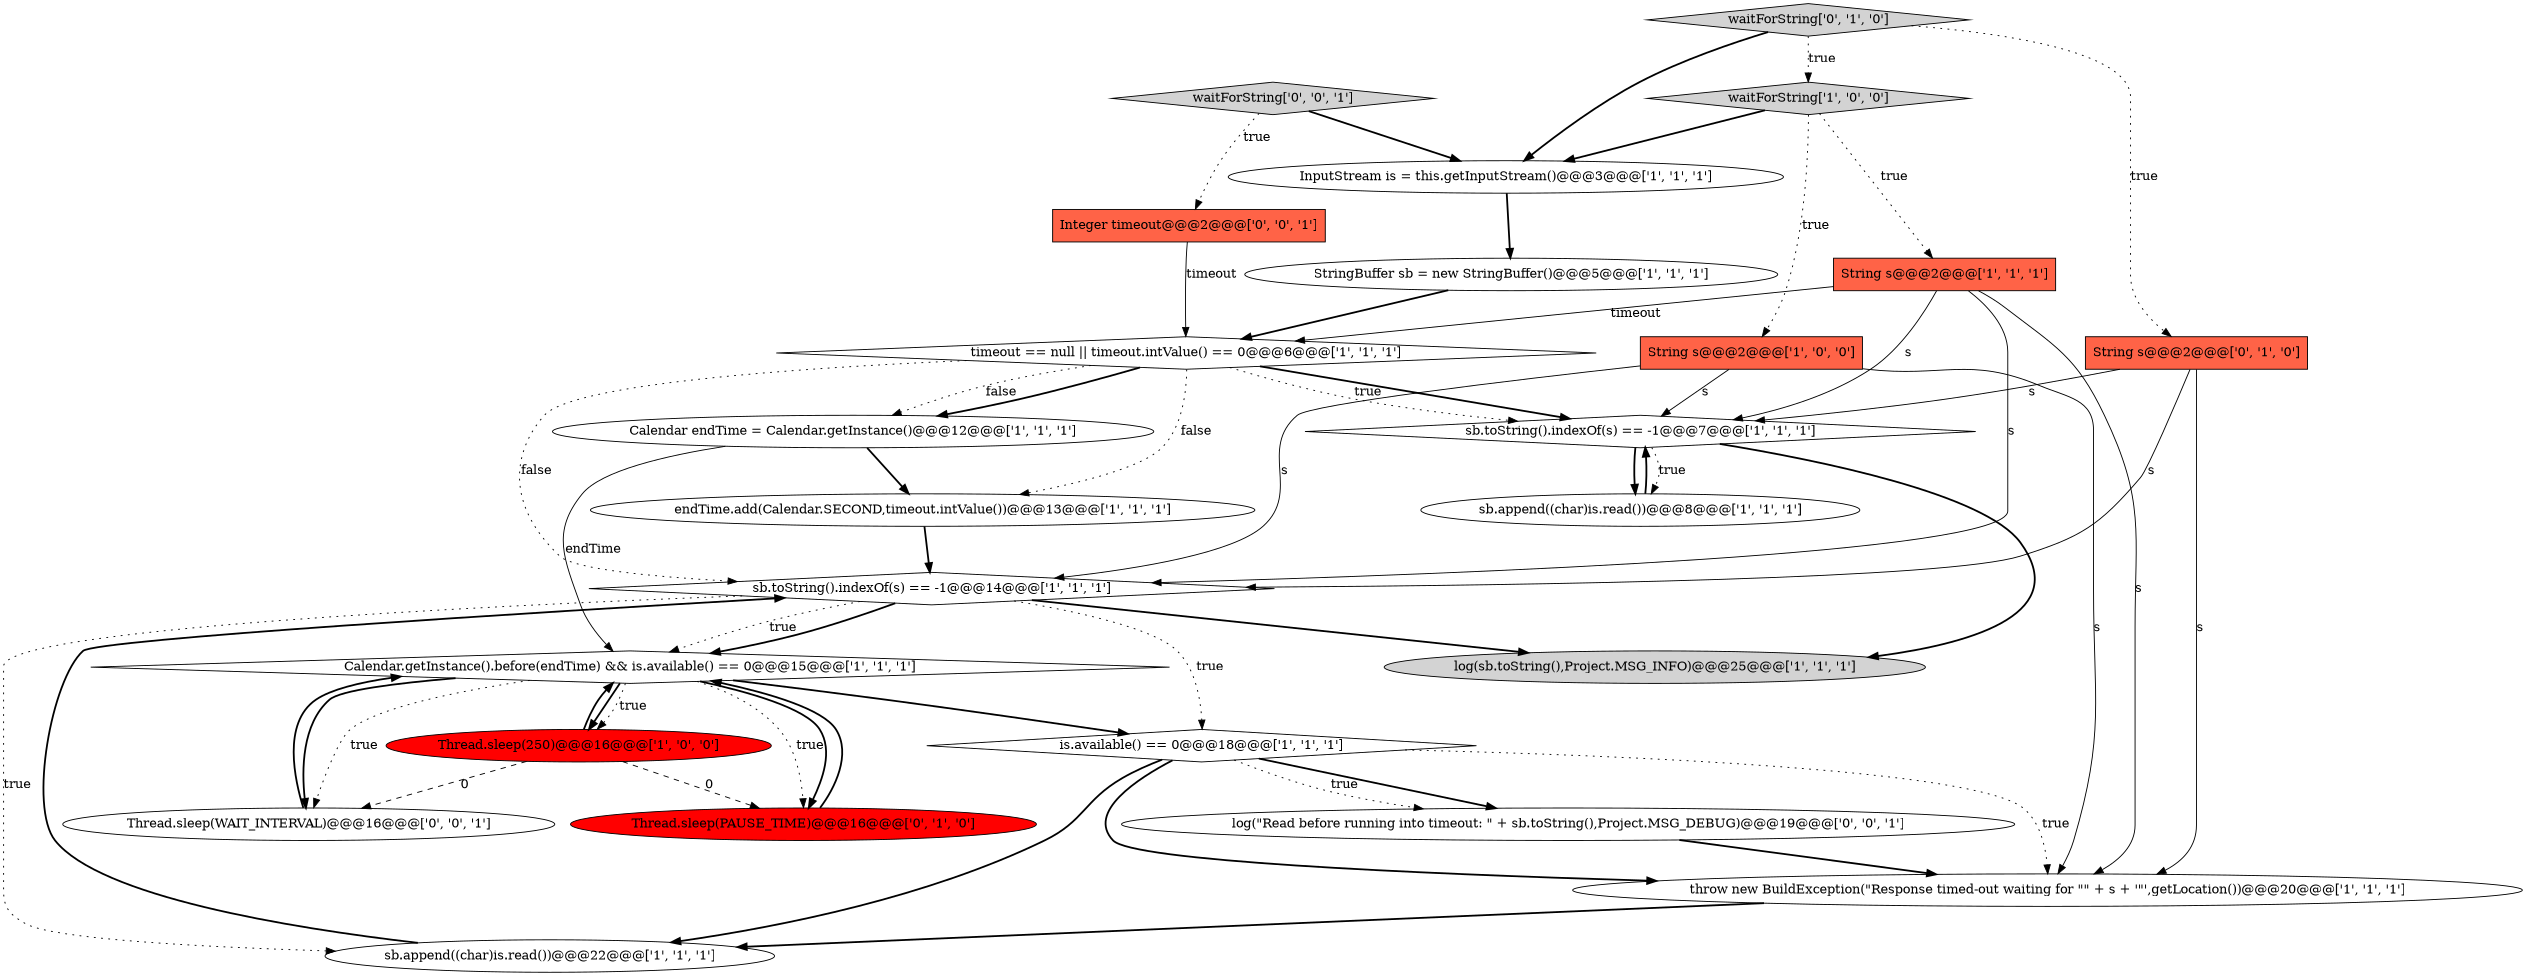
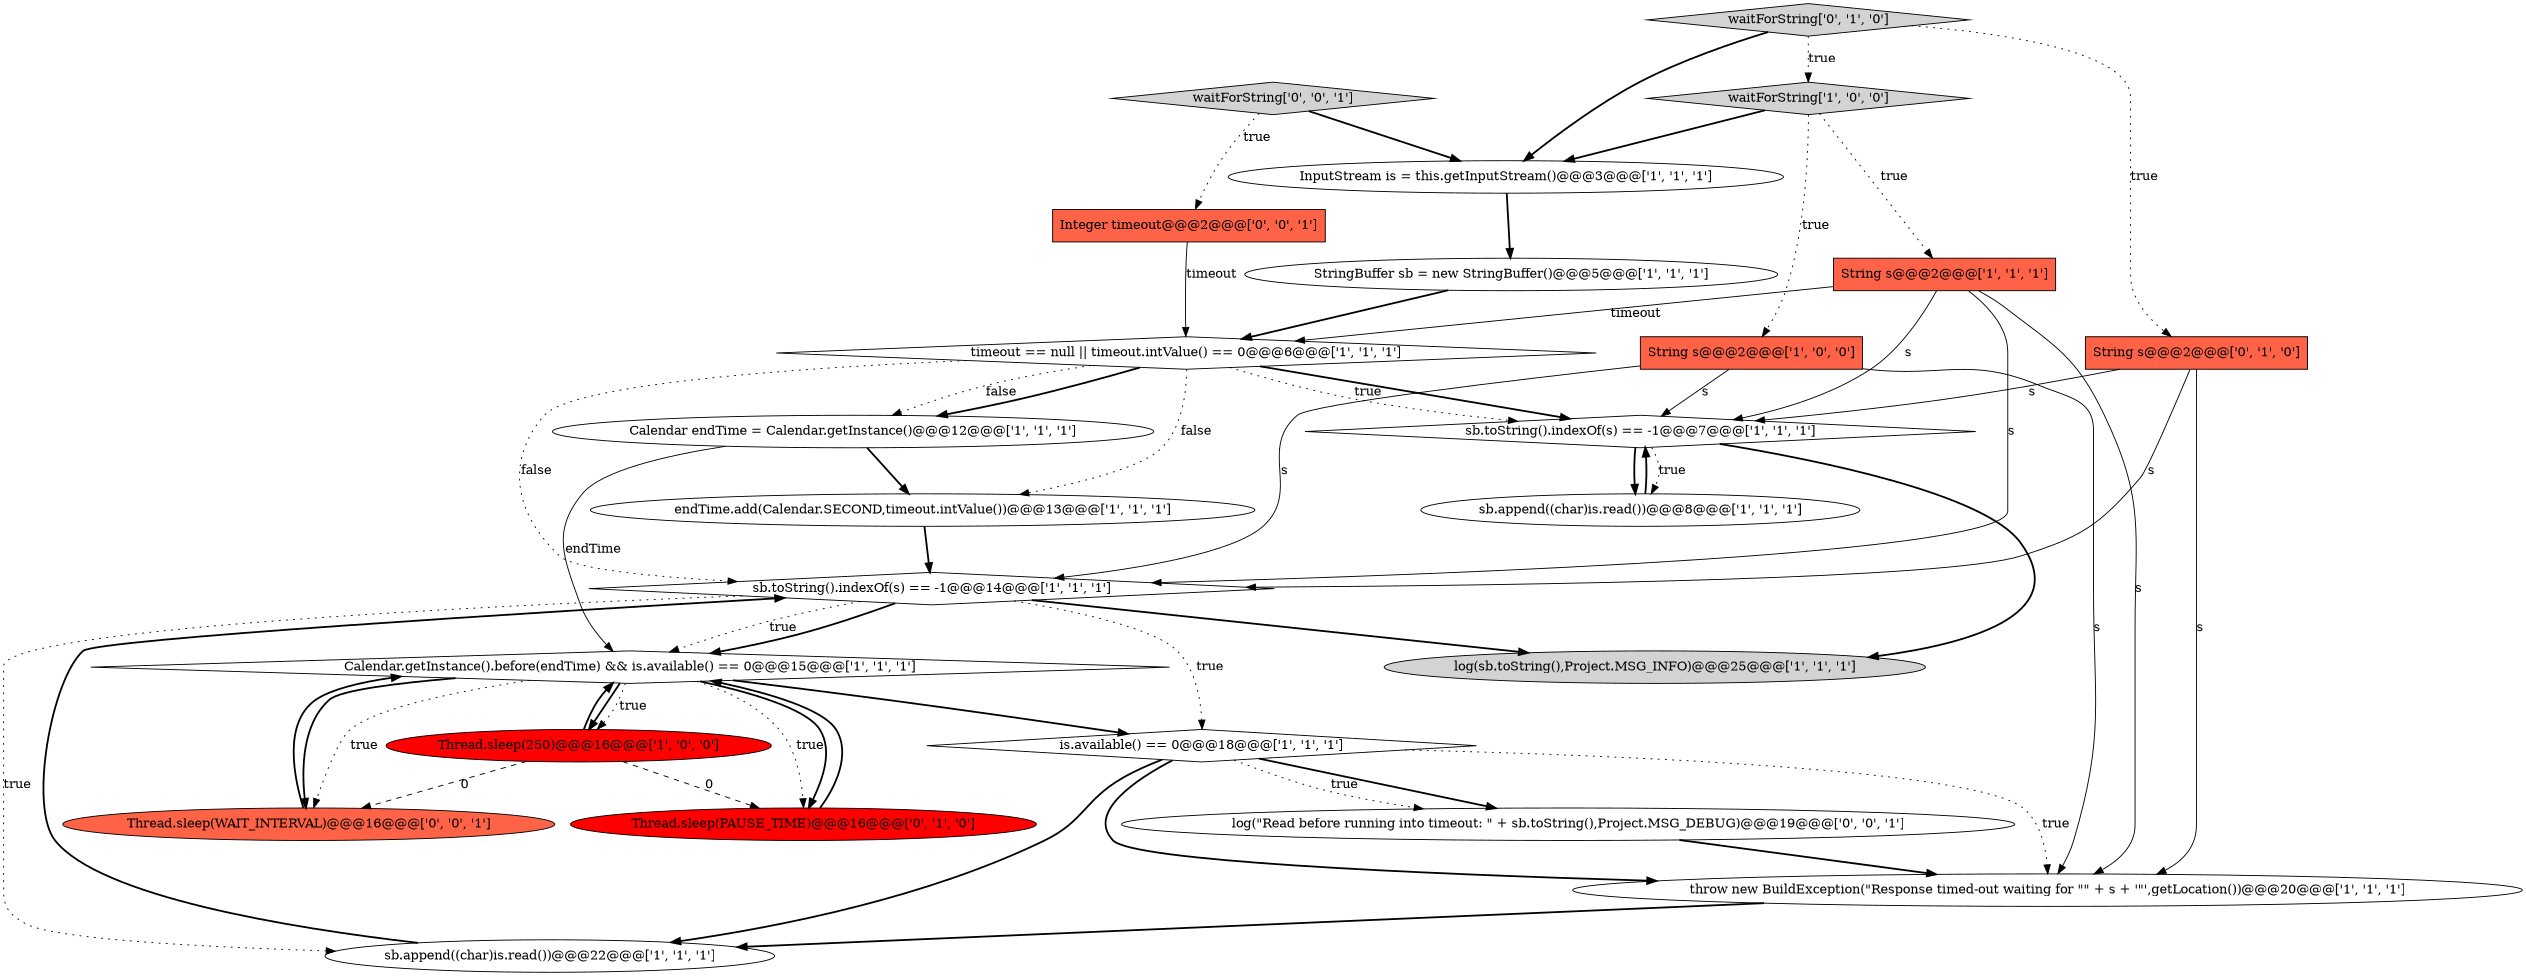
node "Thread.sleep(WAIT_INTERVAL)@@@16@@@['0', '0', '1']": fillcolor white -> tomato
